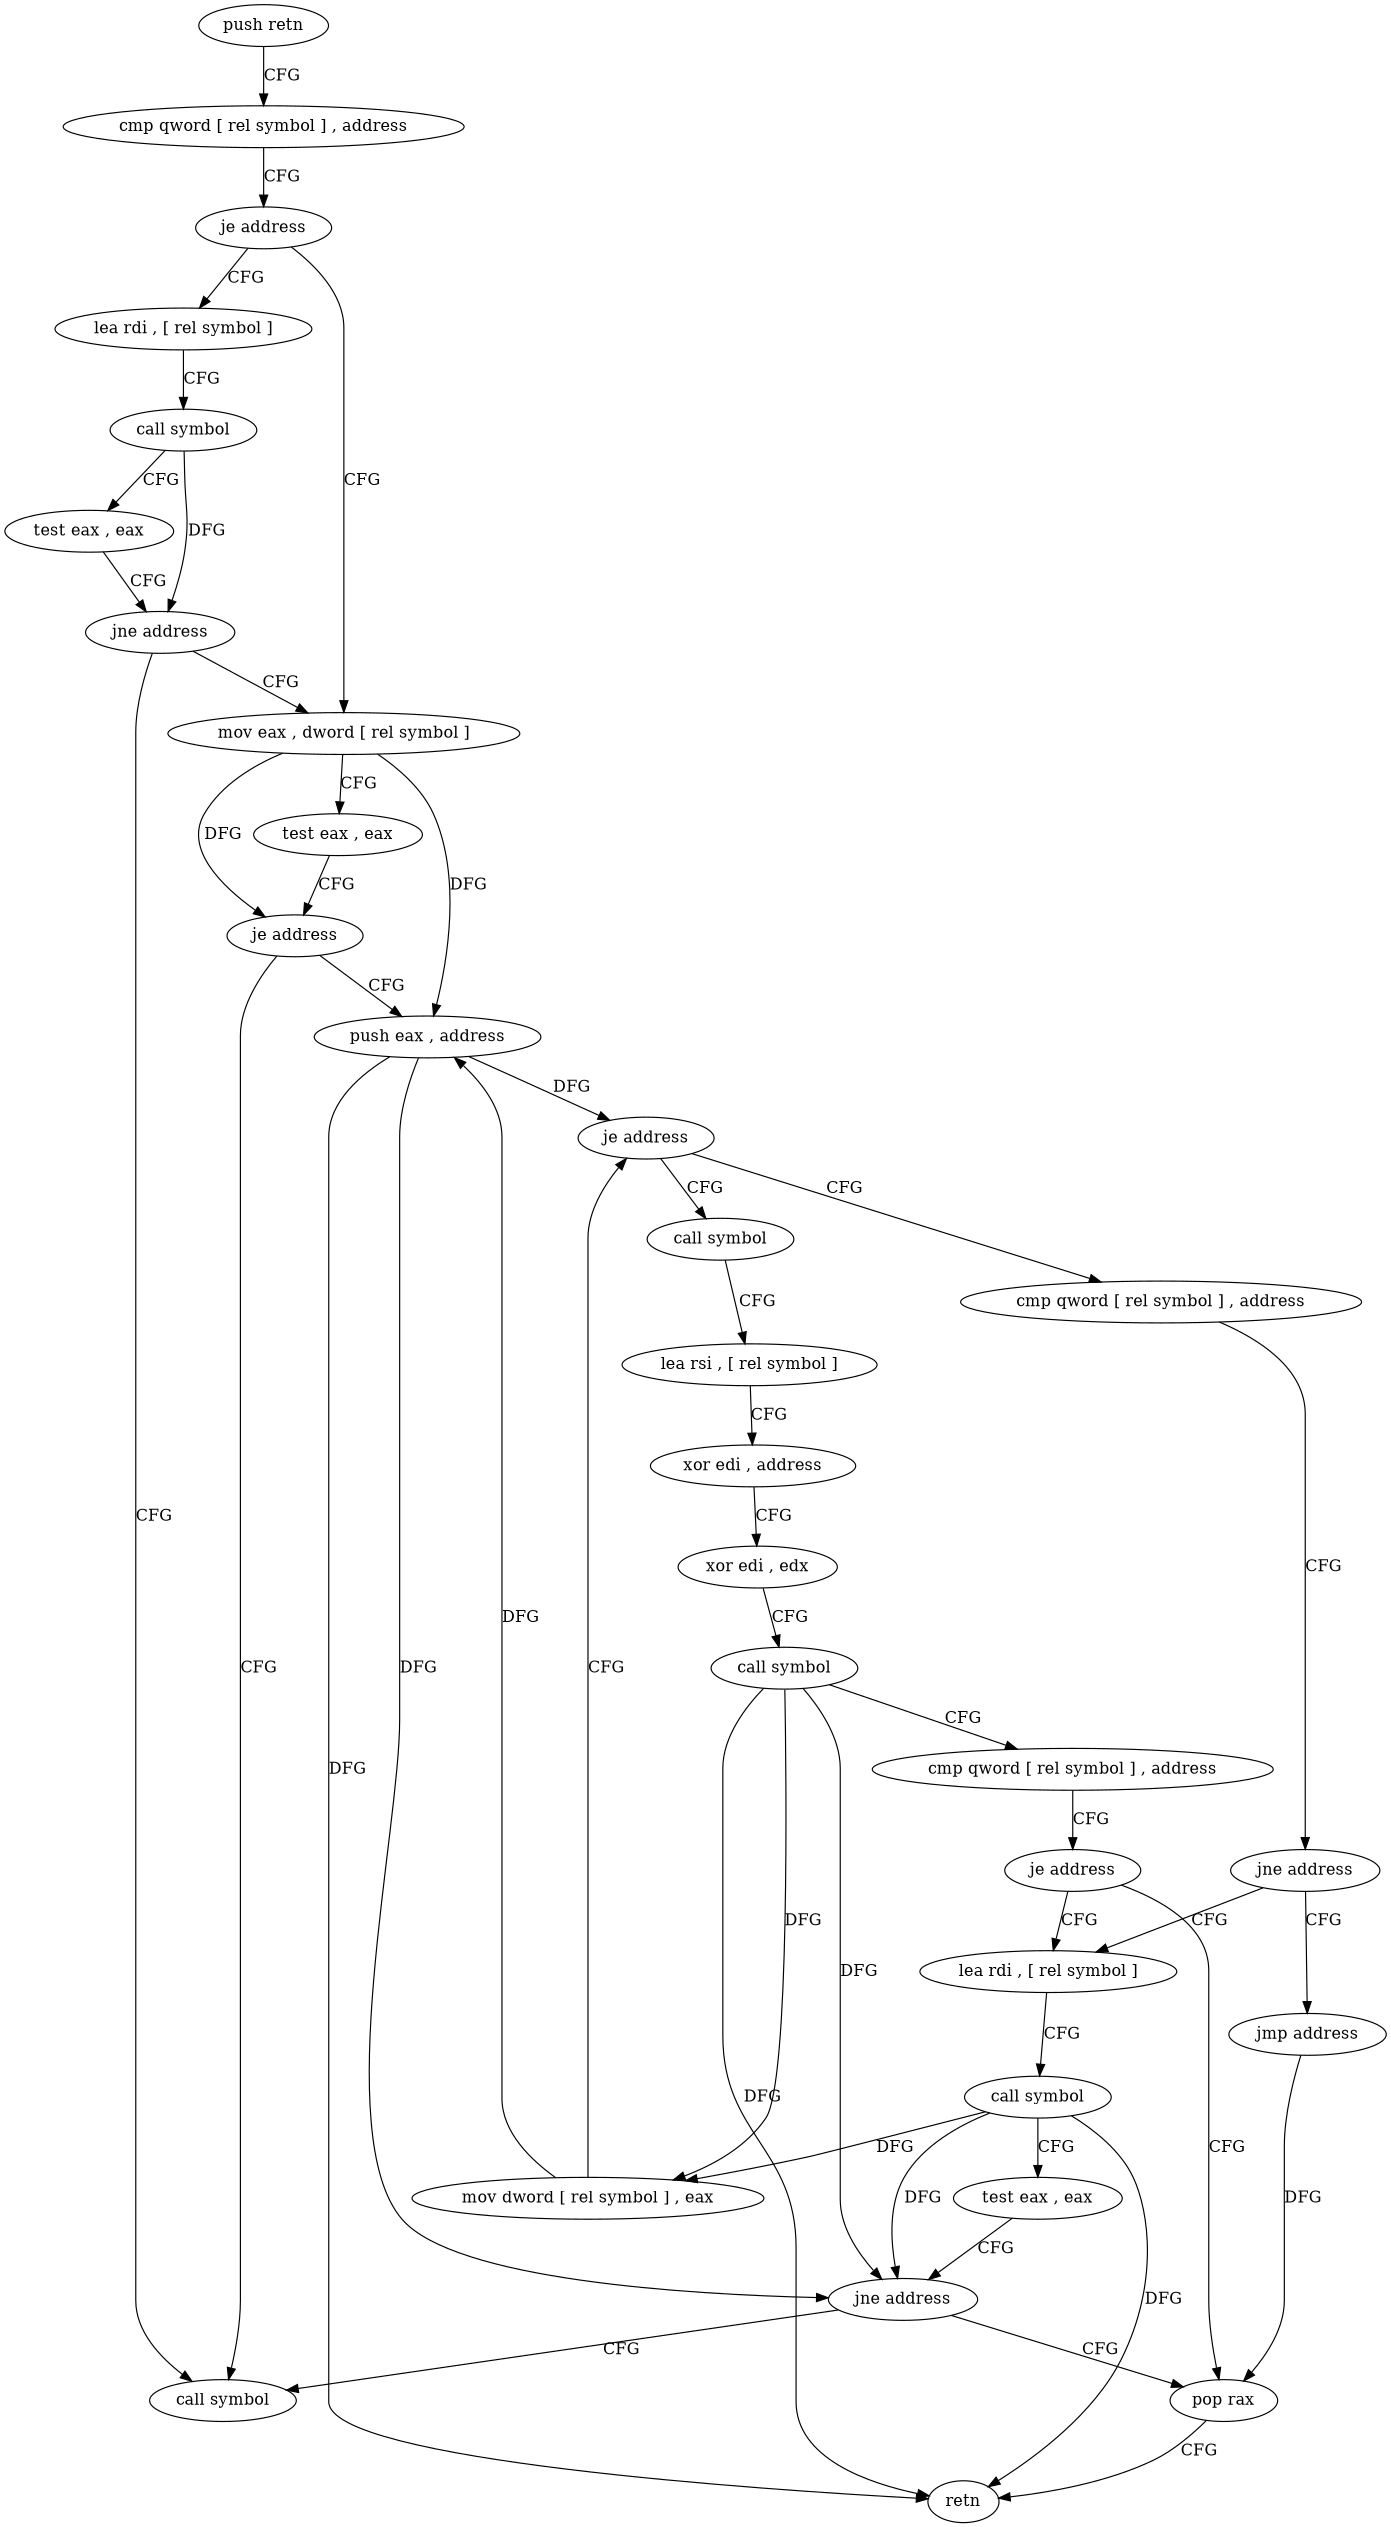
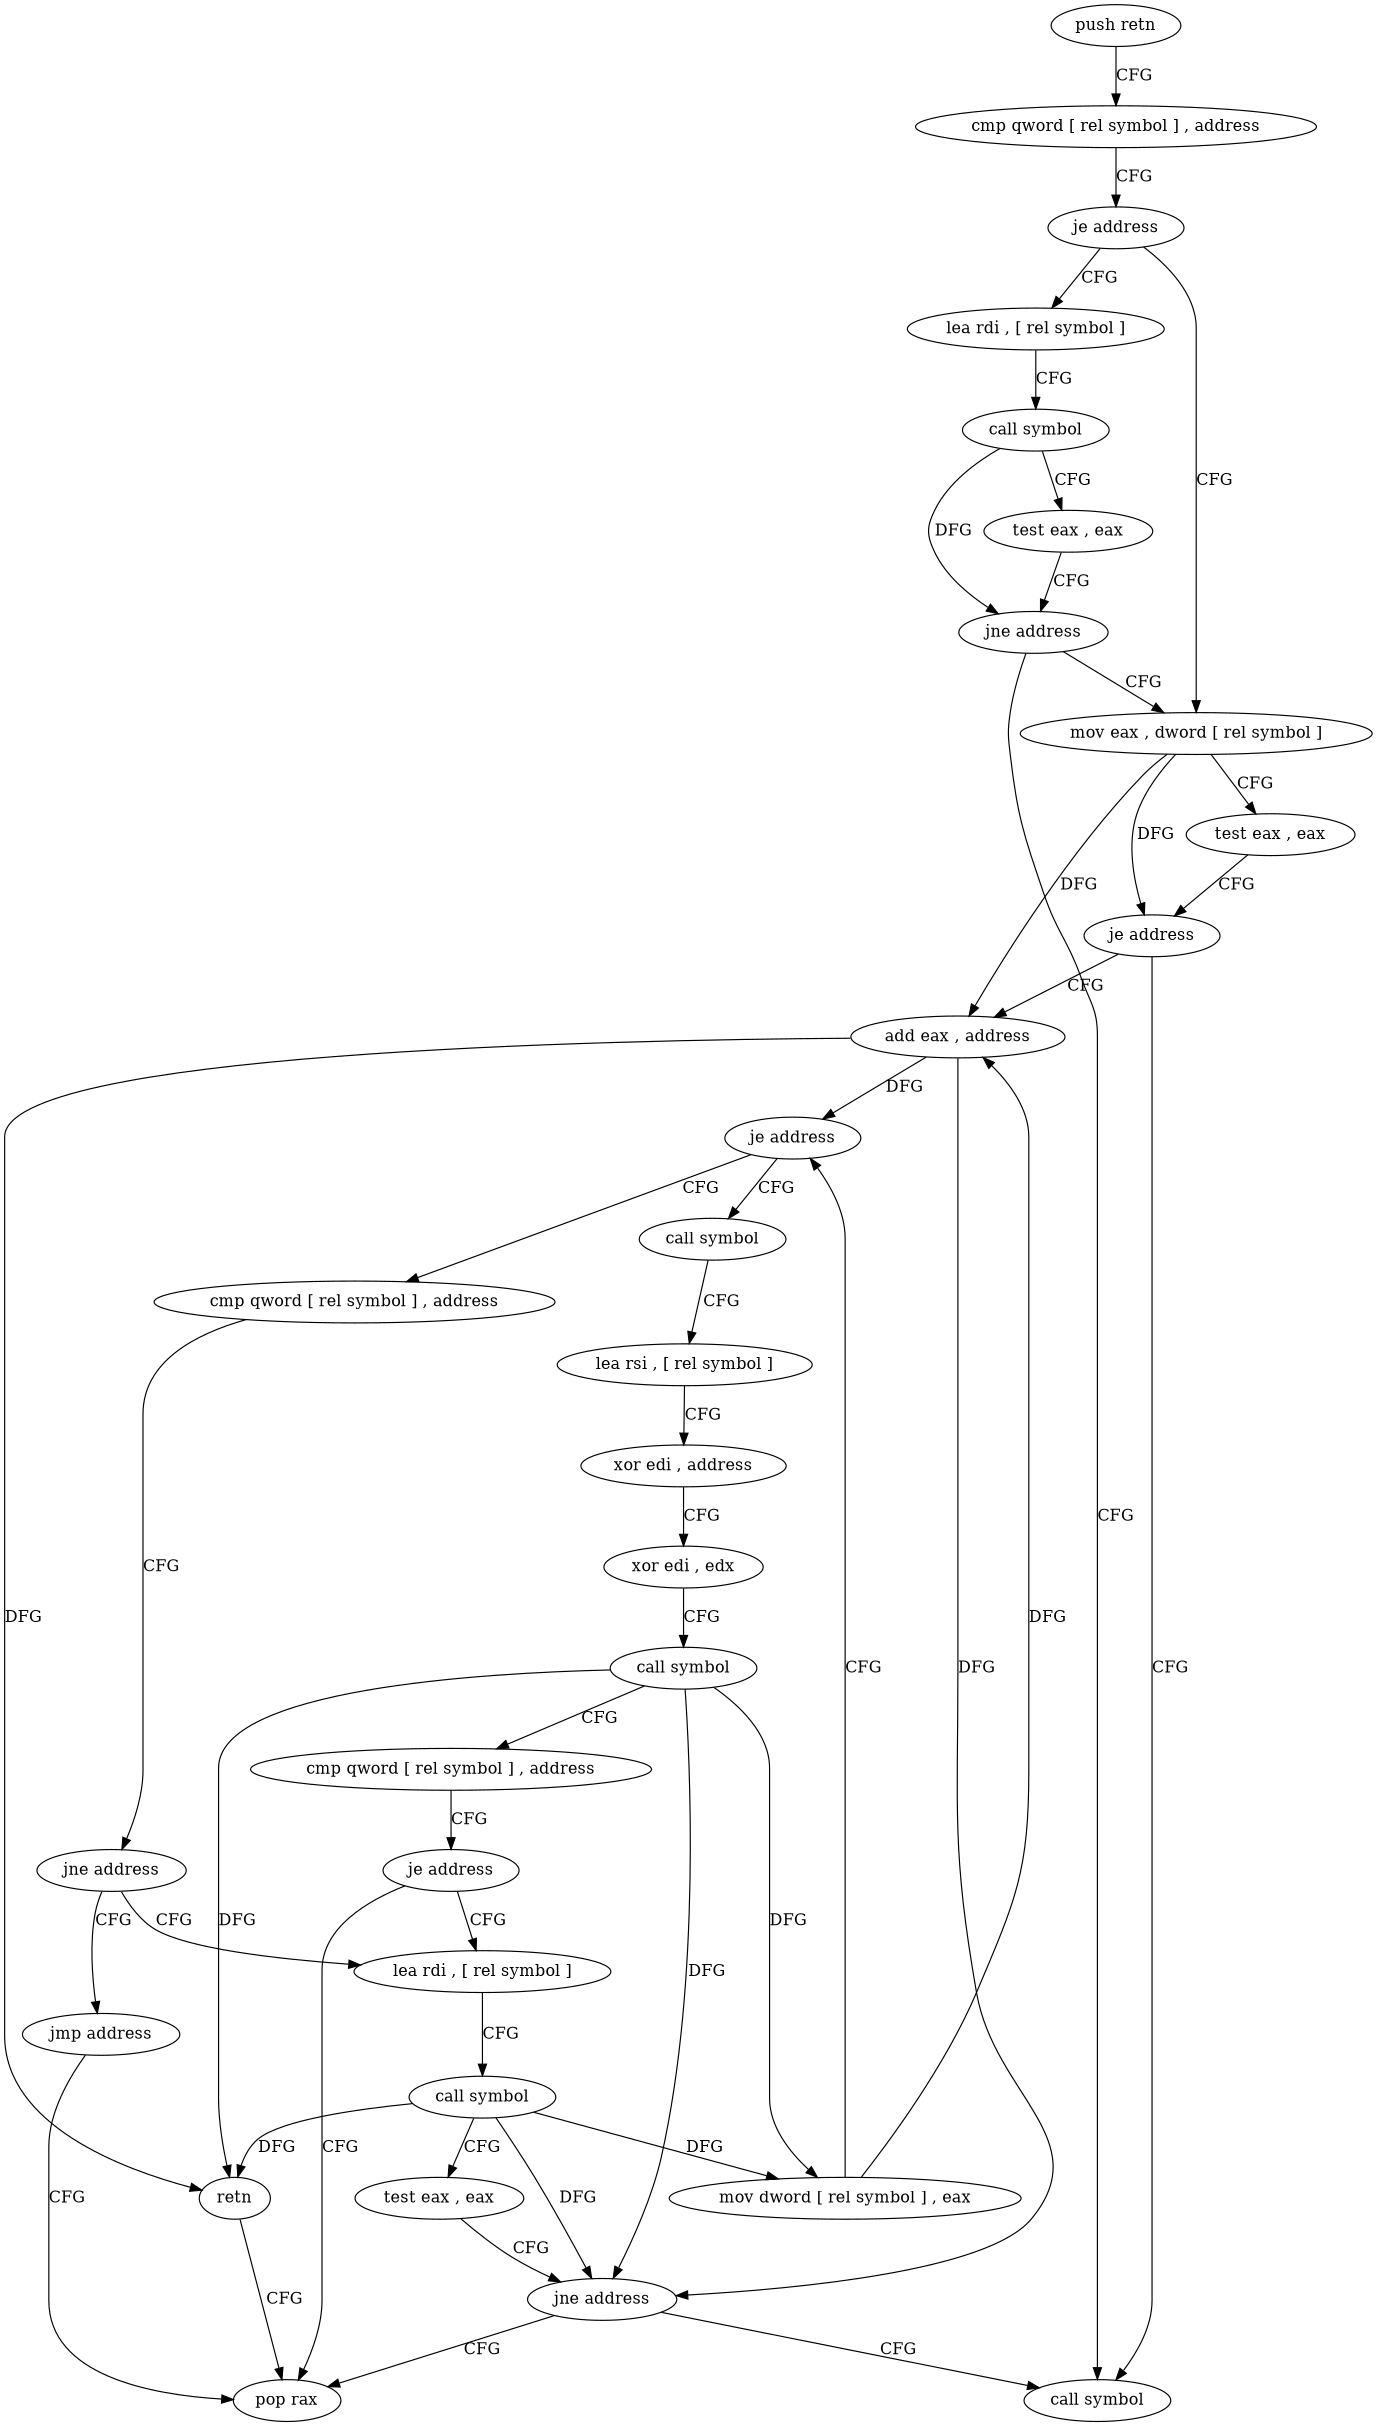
node "push eax , address": label "push eax , address" -> "add eax , address"
edge "jmp address" -> "pop rax": label "DFG" -> "CFG"
edge "pop rax" -> "retn": reversed
